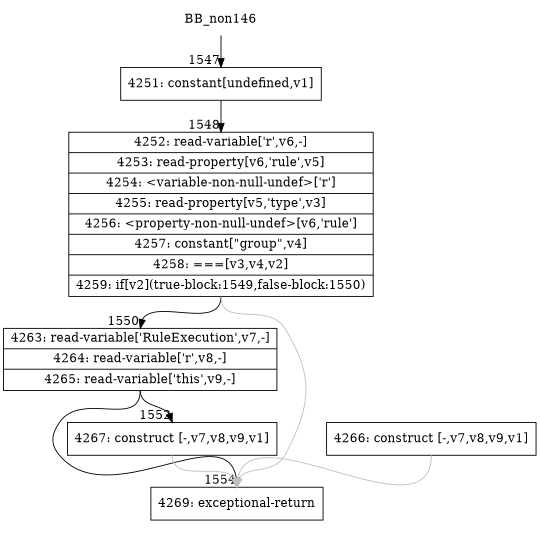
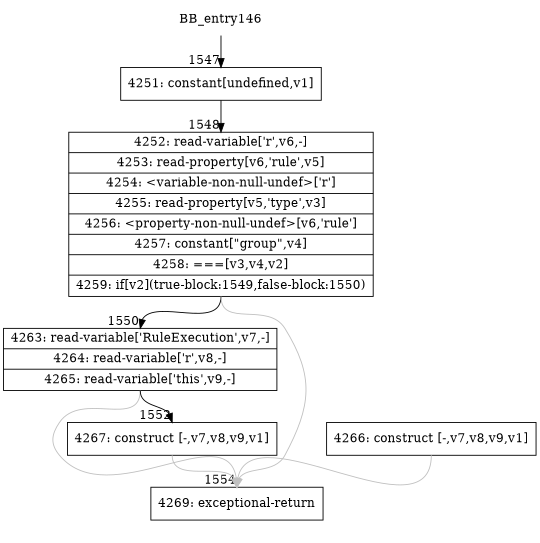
node "BB_non146": label "BB_non146" -> "BB_entry146"
edge "4263: read-variable['RuleExecution',v7,-]" -> "4269: exceptional-return": color black -> gray
